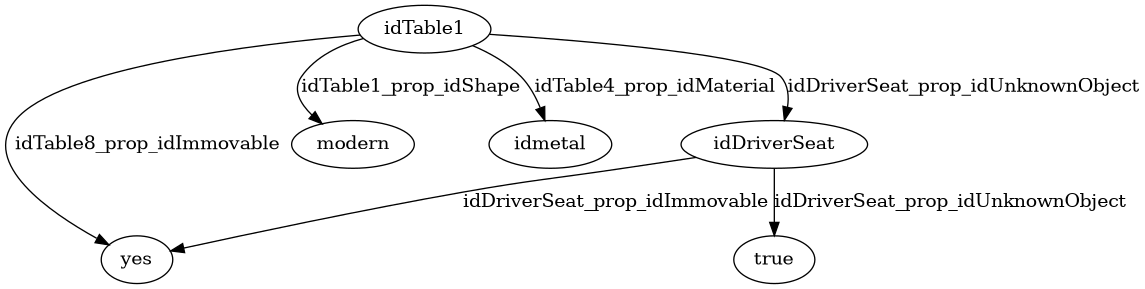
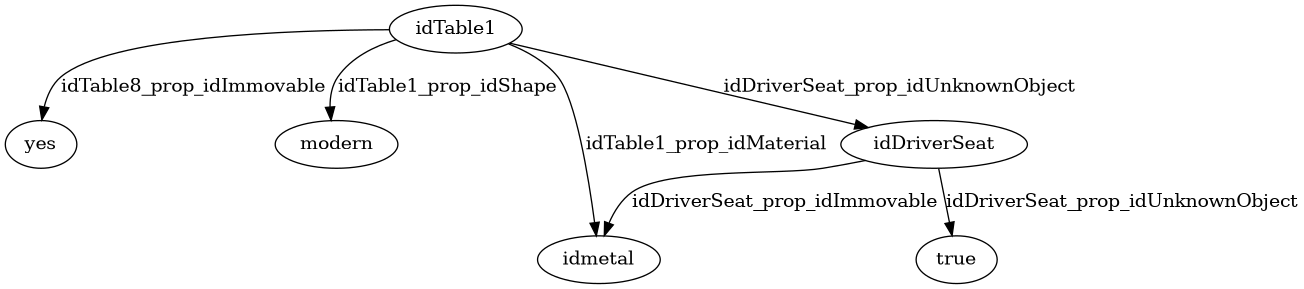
edge "idTable1" -> "idmetal": label "idTable4_prop_idMaterial" -> "idTable1_prop_idMaterial"
edge "idDriverSeat" -> "yes": now "idDriverSeat" -> "idmetal"
